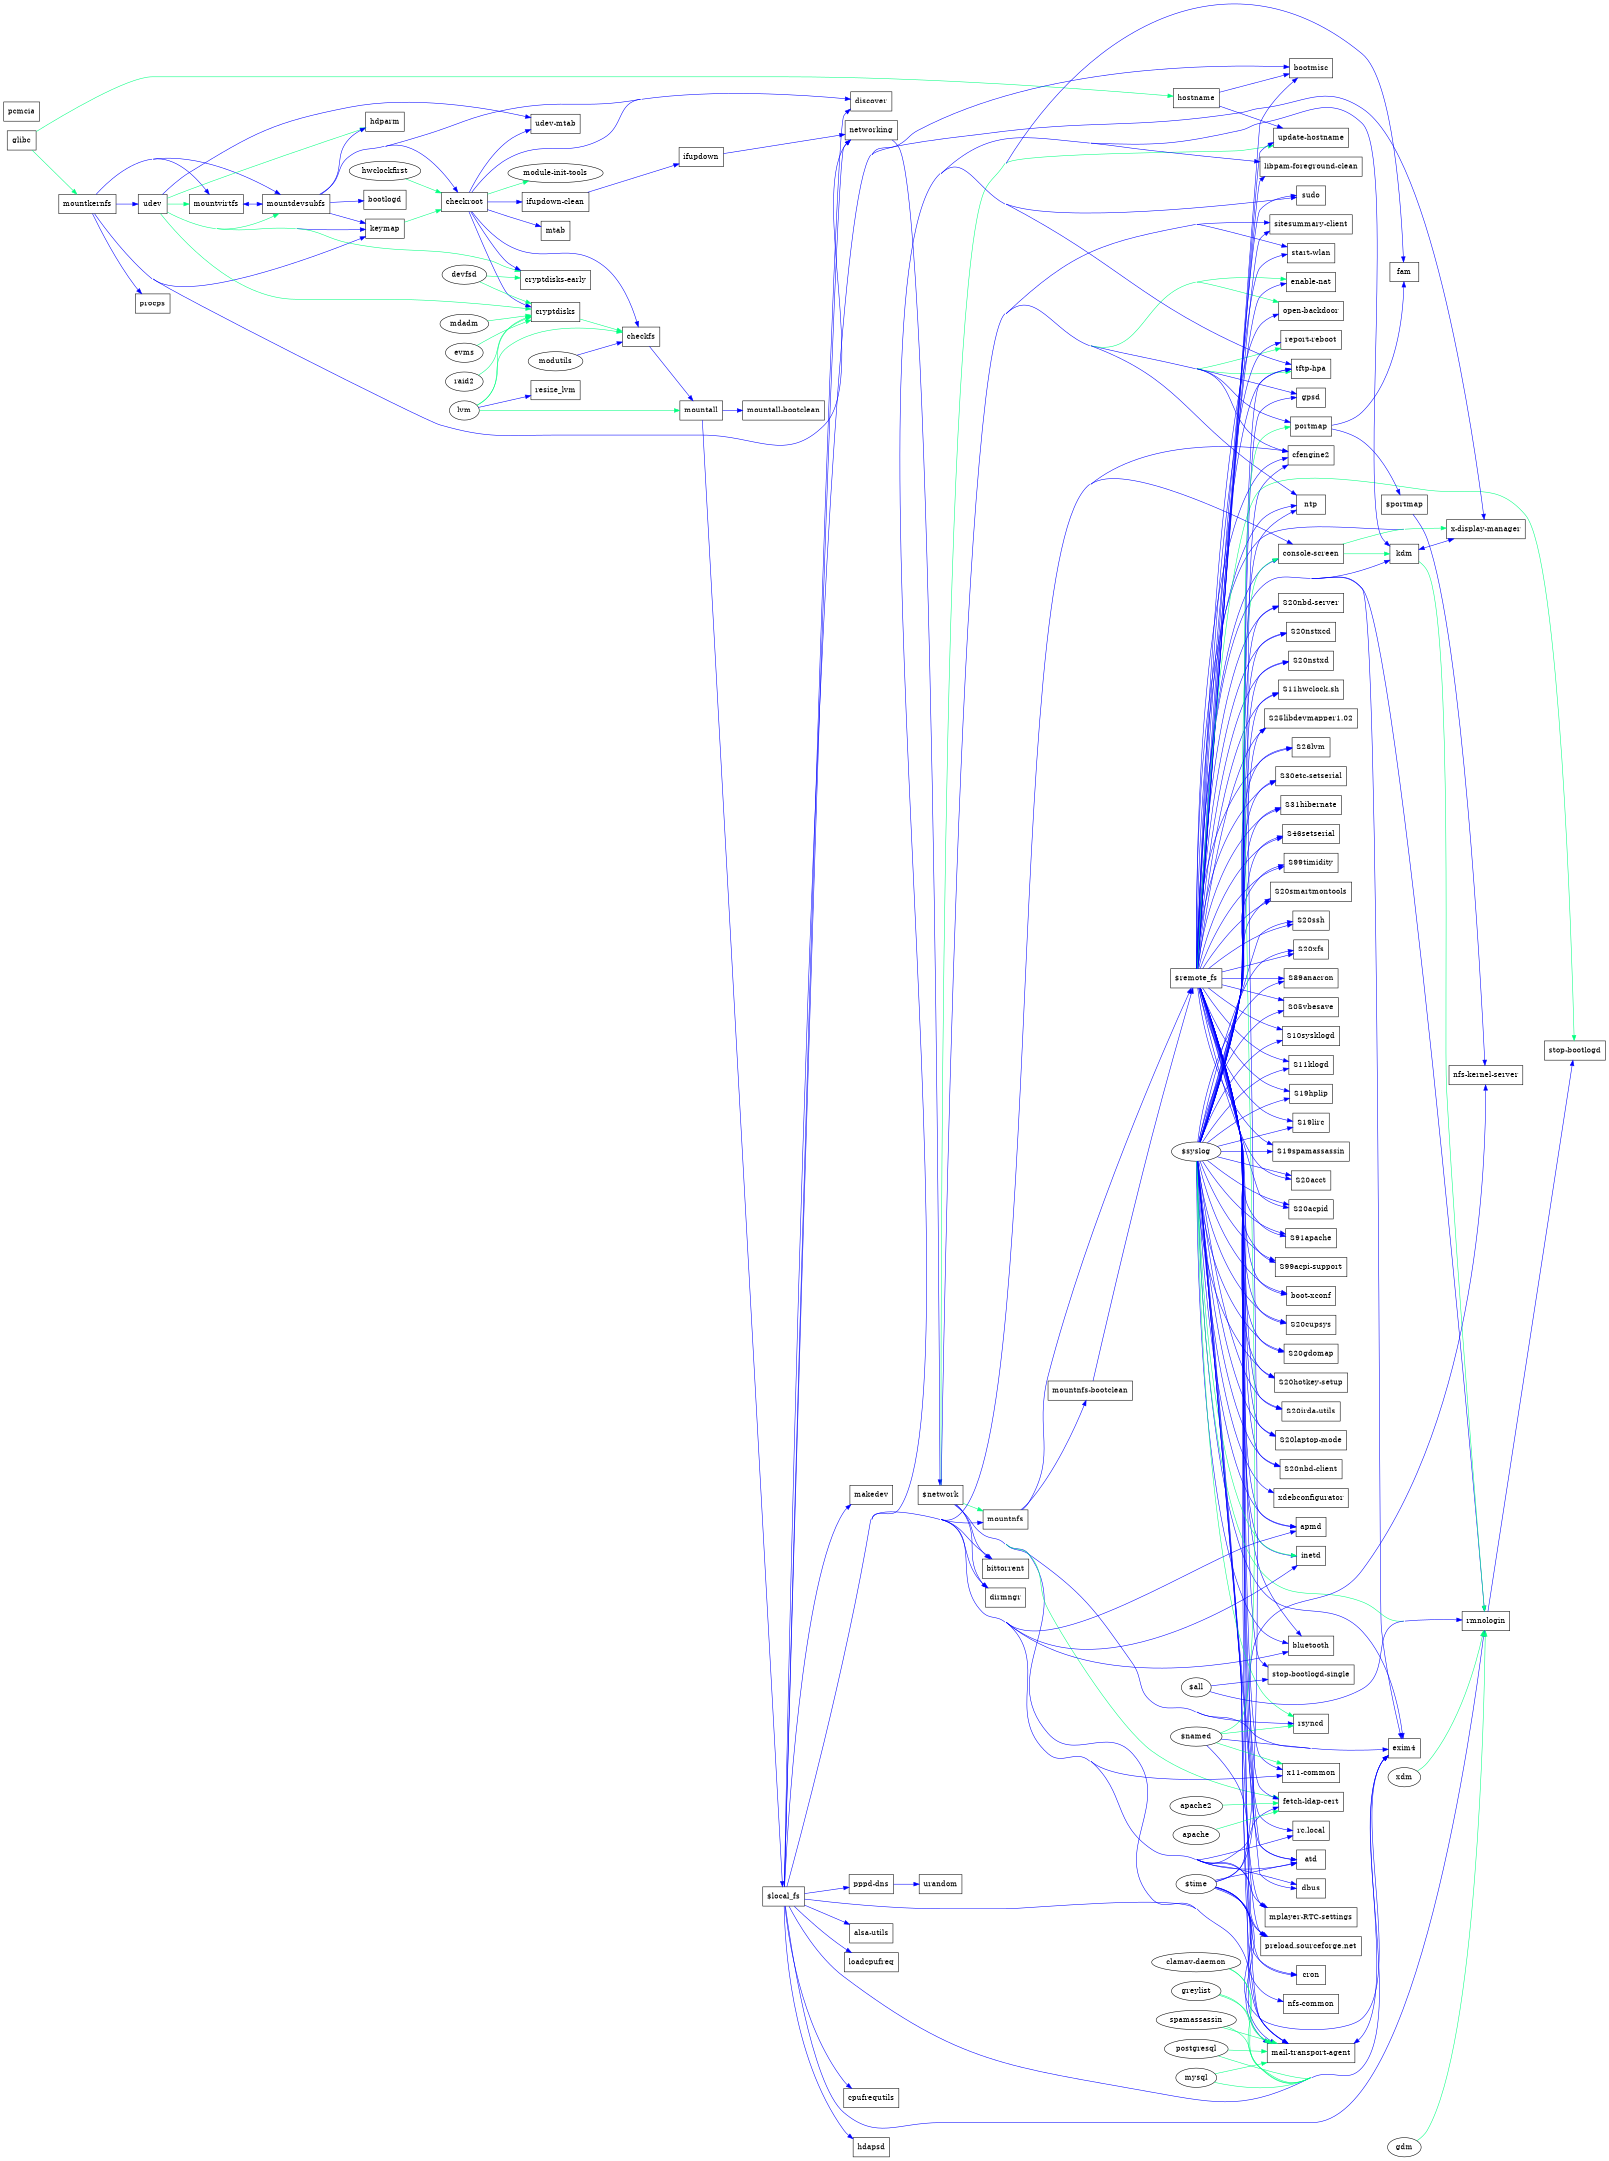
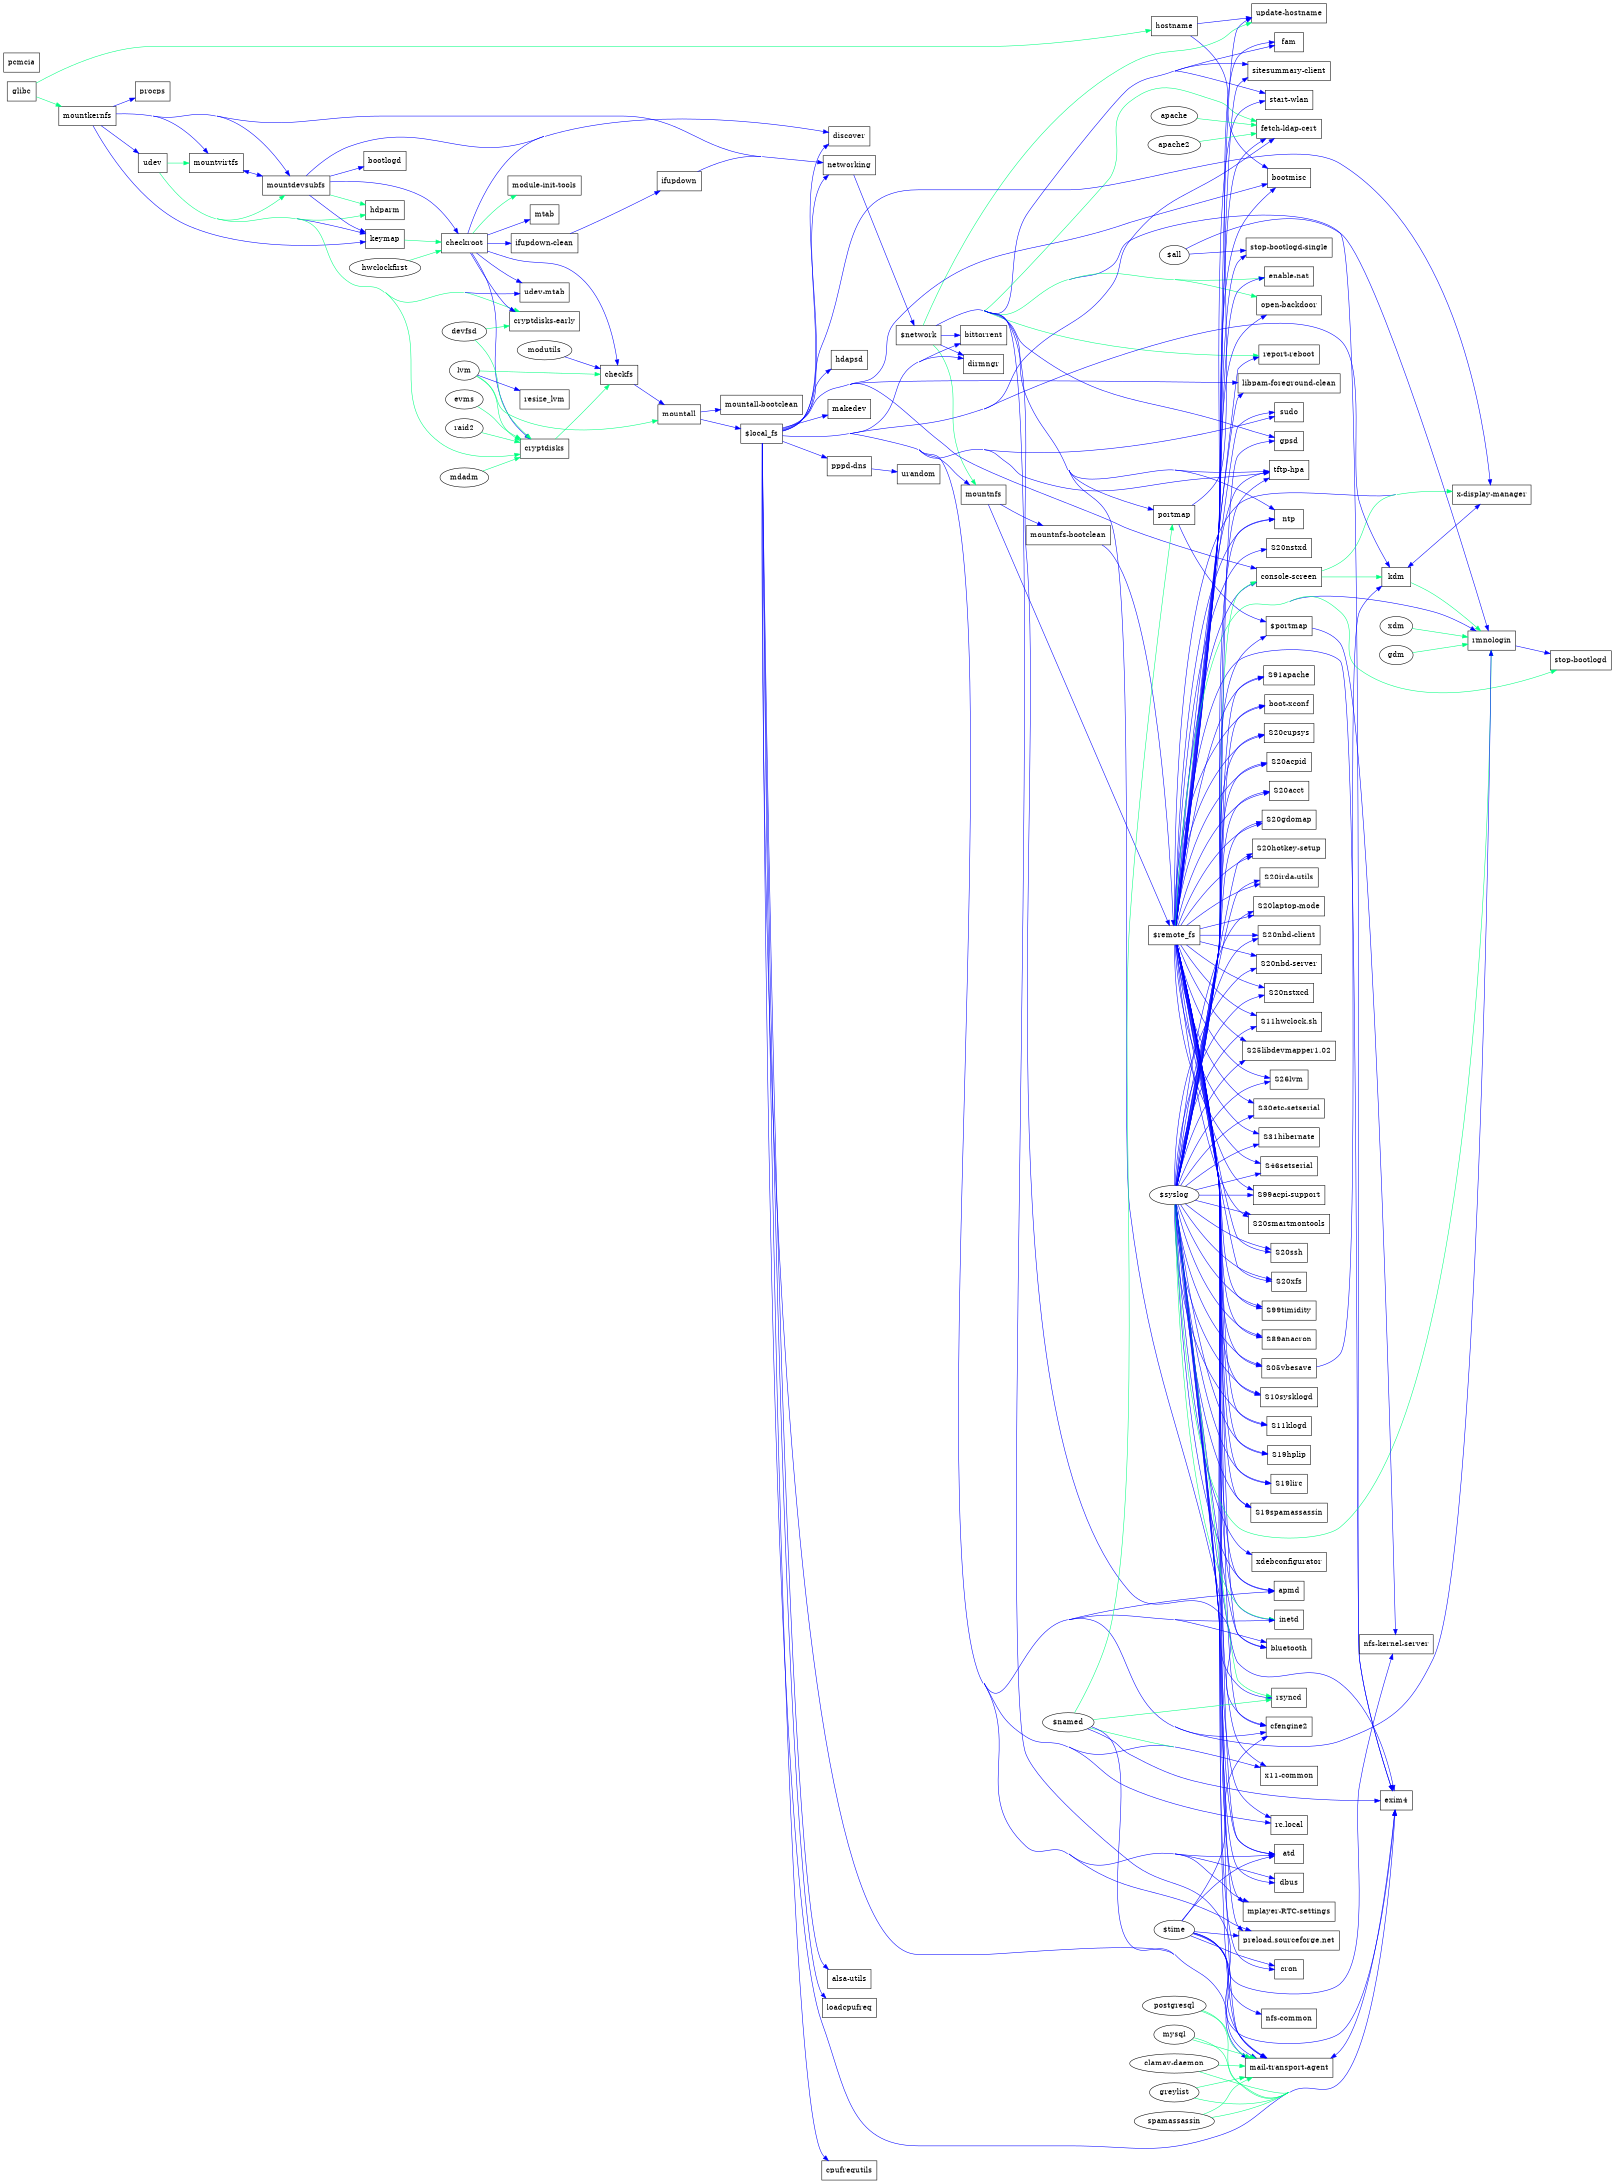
edge "mountdevsubfs" -> "hdparm": color blue -> springgreen
node "module-init-tools": shape ellipse -> box
edge "$network" -> "tftp-hpa": color springgreen -> blue
edge "$remote_fs" -> "kdm": now "S05vbesave" -> "kdm"
edge "$syslog" -> "S20nstxd": now "$syslog" -> "$portmap"
